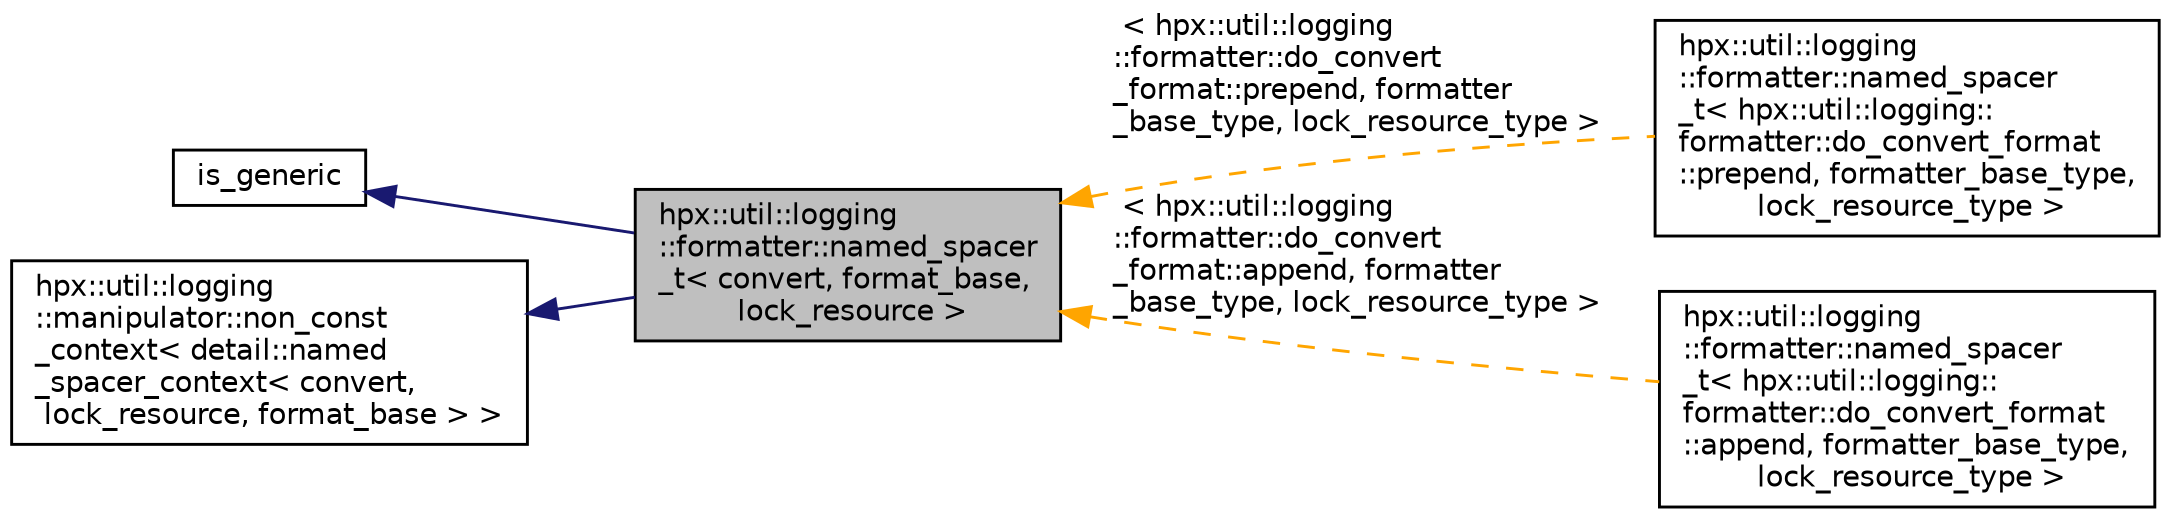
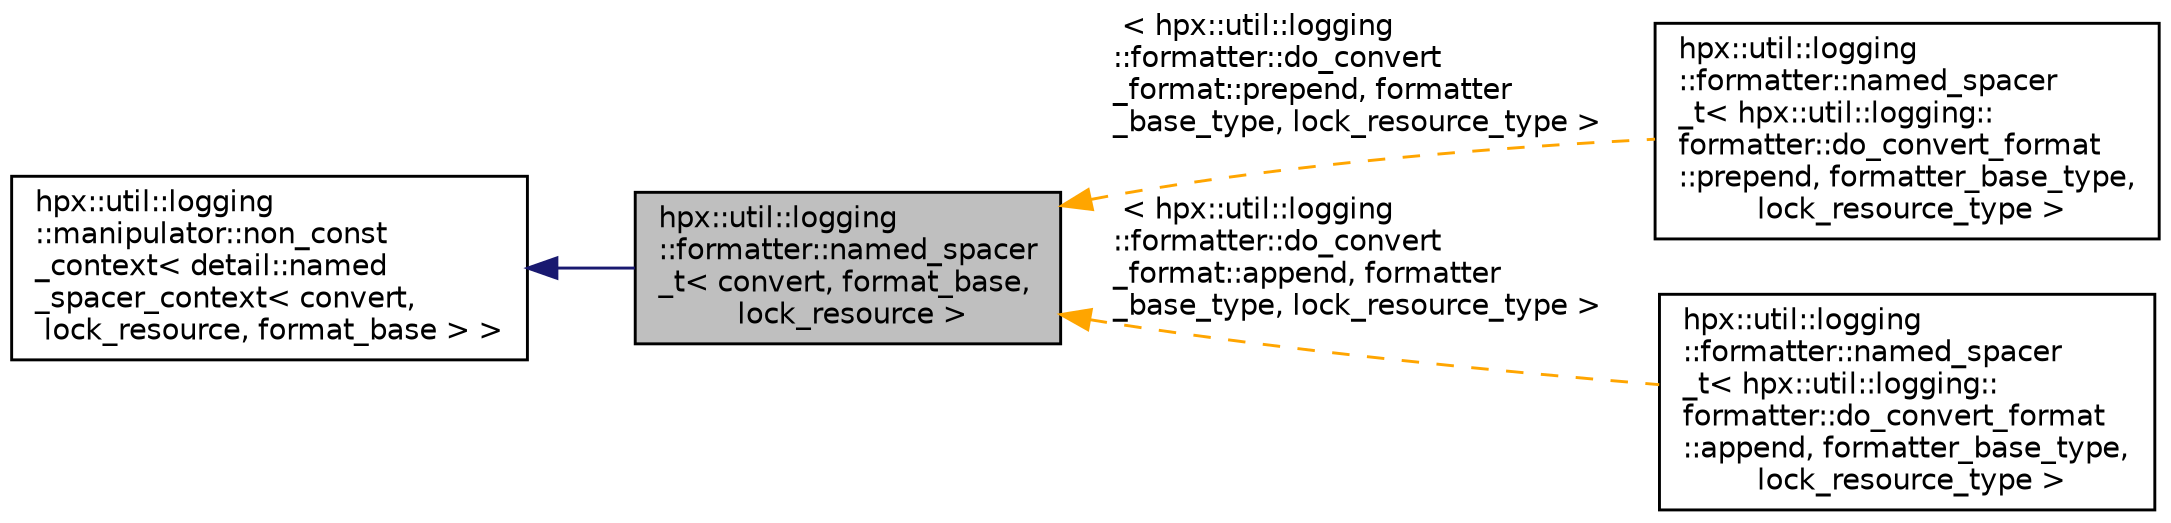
node "is_generic": removed
